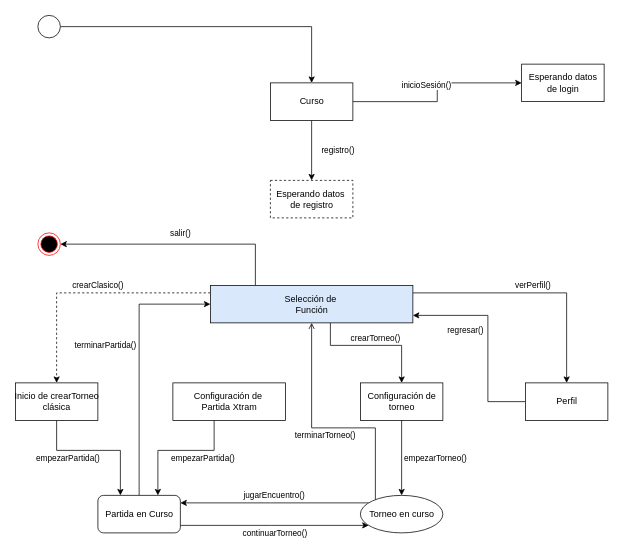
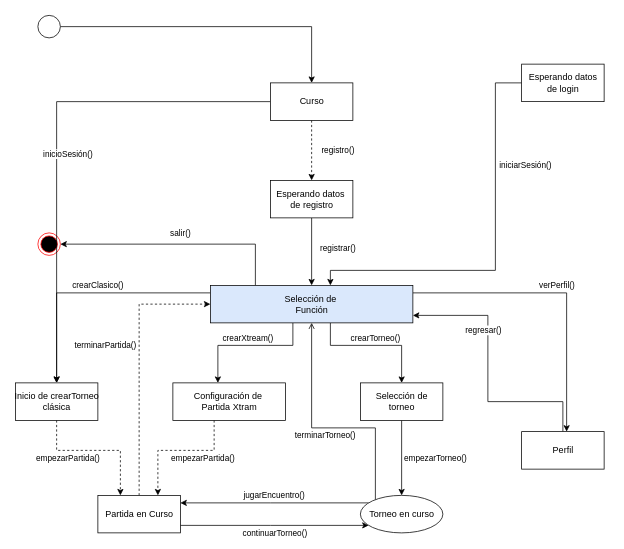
edge "Curso" -> "Esperando datos de login": now "Curso" -> "Inicio de crearTorneo clásica"
edge "Curso" -> "Esperando datos de registro": style solid -> dashed
node "Esperando datos de registro": style dashed -> solid
edge "Esperando datos de registro" -> "Selección de Función": added, label "registrar()"
edge "Esperando datos de login" -> "Selección de Función": added, label "iniciarSesión()"
edge "Selección de Función" -> "Inicio de crearTorneo clásica": style dashed -> solid
edge "Selección de Función" -> "Configuración de Partida Xtram": added, label "crearXtream()"
edge "Partida en Curso" -> "Selección de Función": style solid -> dashed
node "Configuración de torneo": label "Configuración de torneo" -> "Selección de torneo"
node "Perfil": moved (567, 402) -> (563, 450)
edge "Inicio de crearTorneo clásica" -> "Partida en Curso": style solid -> dashed
edge "Configuración de Partida Xtram" -> "Partida en Curso": style solid -> dashed
node "Partida en Curso": shape rounded rectangle -> rectangle
